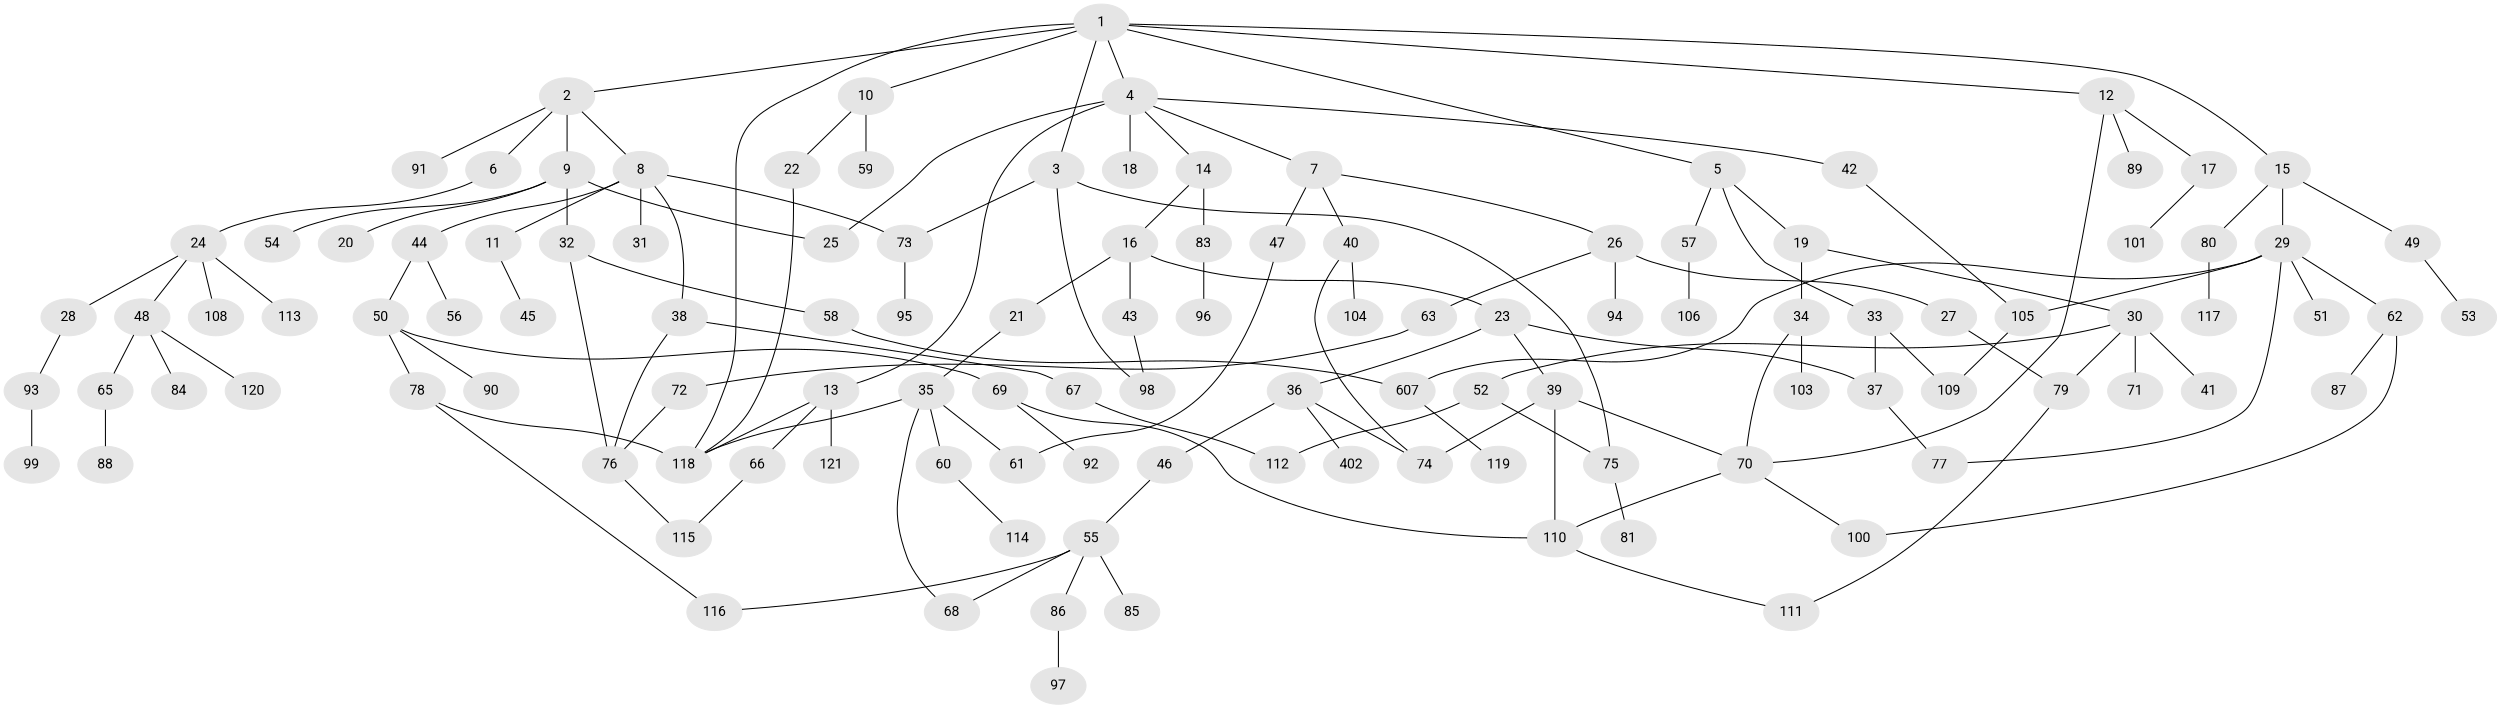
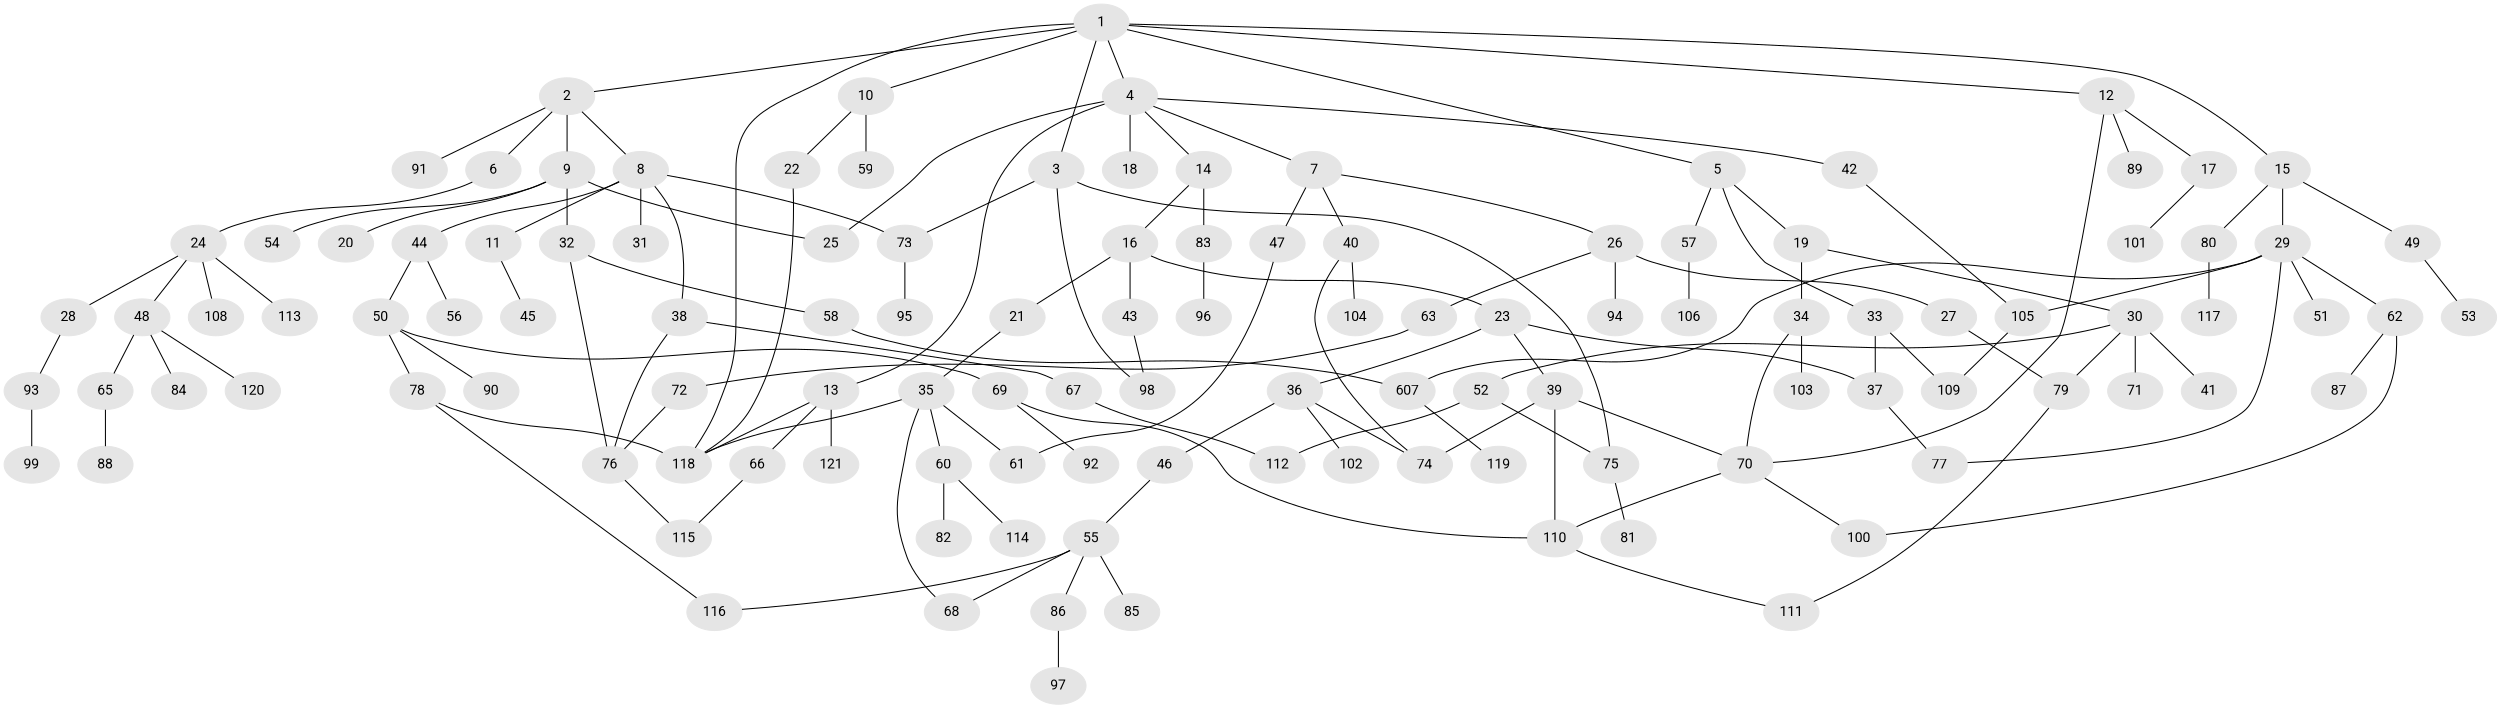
node "402": label "402" -> "102"
node "82": added
